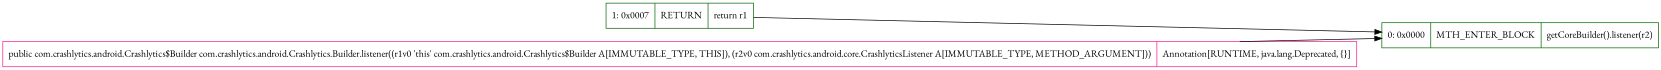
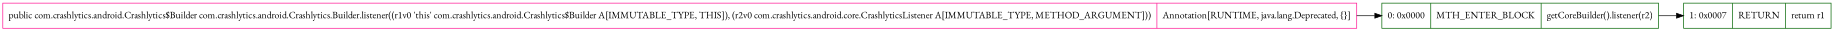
edge "1: 0x0007" -> "0: 0x0000": reversed
